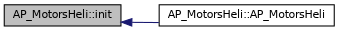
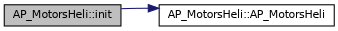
edge "AP_MotorsHeli::AP_MotorsHeli" -> "AP_MotorsHeli::init": reversed
